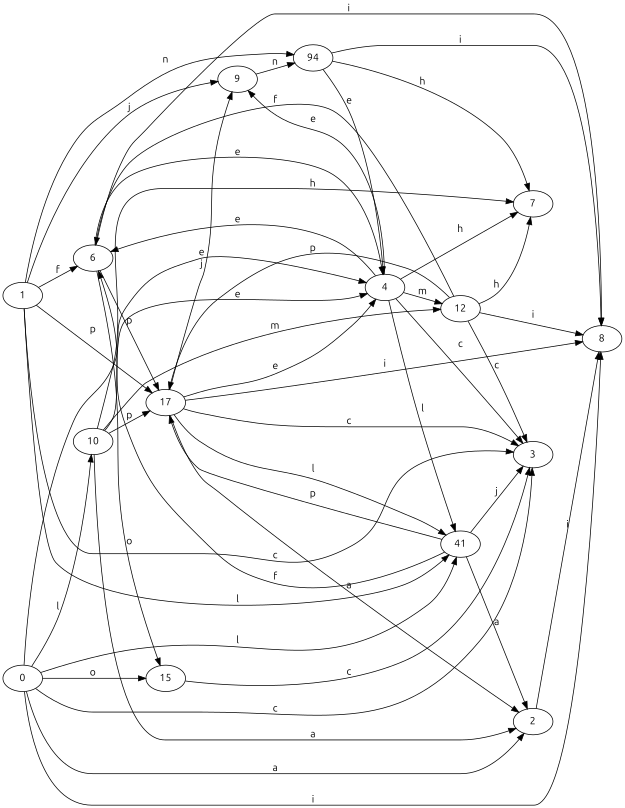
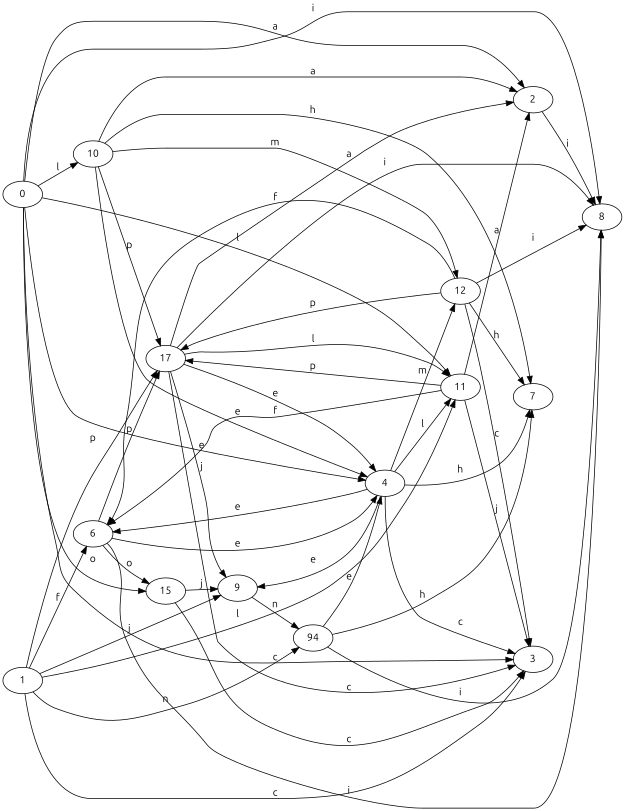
node "41": label "41" -> "11"
edge "15" -> "9": added, label "j"
